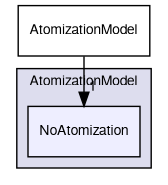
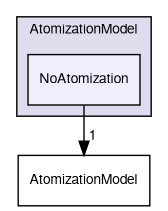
edge "AtomizationModel" -> "NoAtomization": reversed
